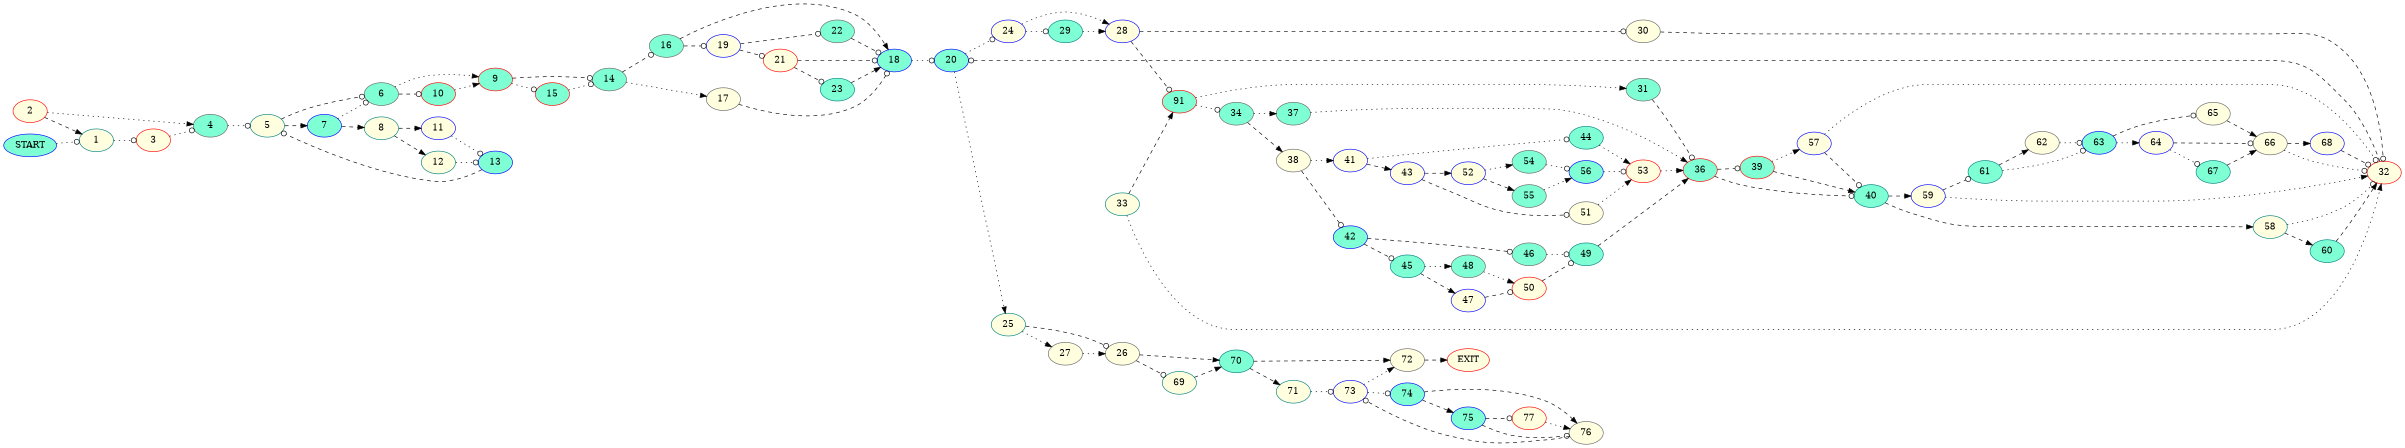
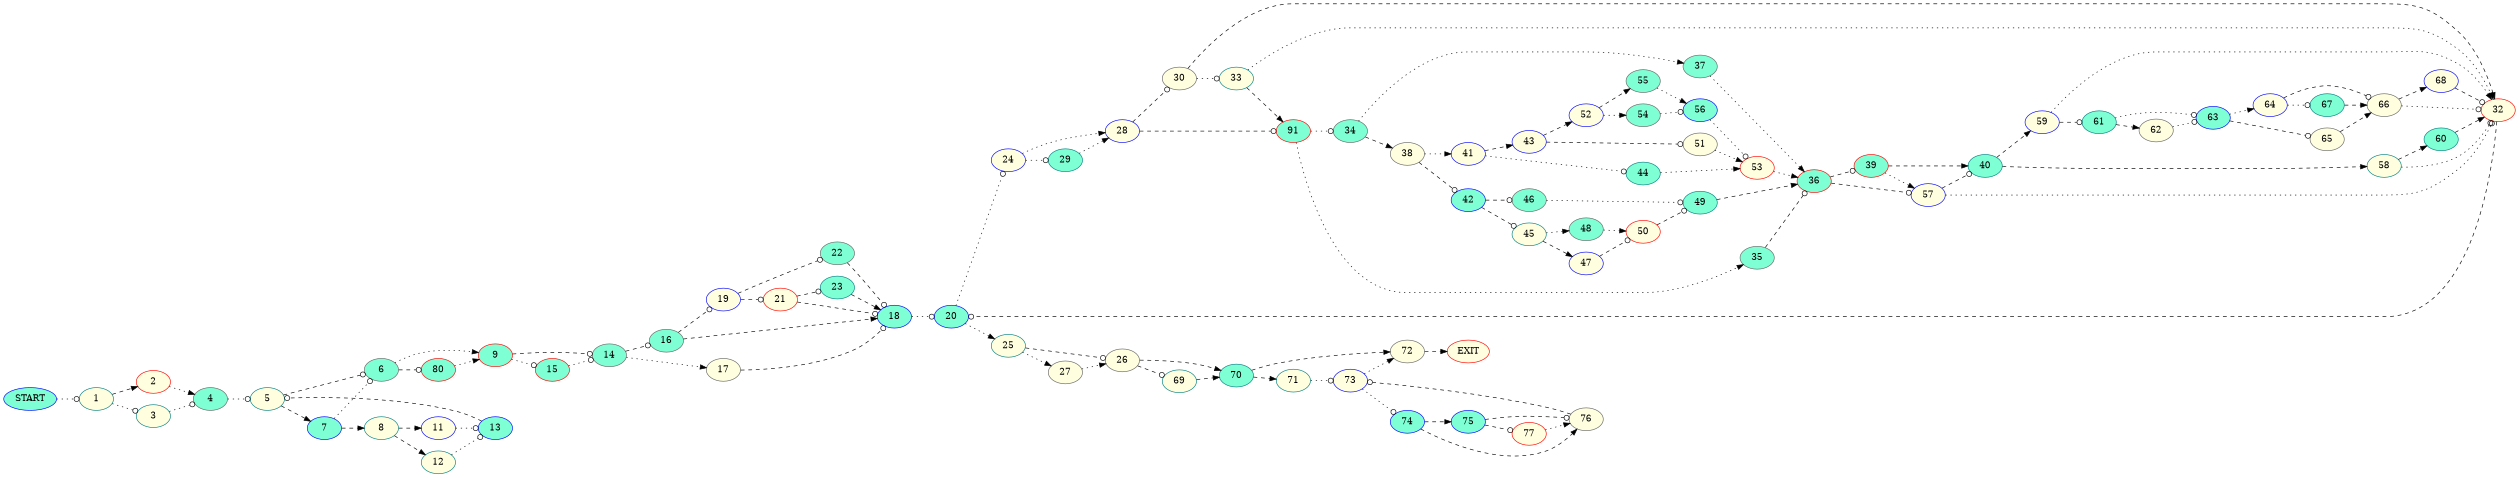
edge "30" -> "32": arrowhead odot -> normal
edge "30" -> "33": added
node "31": label "31" -> "35"
node "10": label "10" -> "80"
edge "2" -> "1": reversed
node "3": color red -> teal
edge "36" -> "40": now "36" -> "57"
node "45": fillcolor aquamarine -> lightyellow
